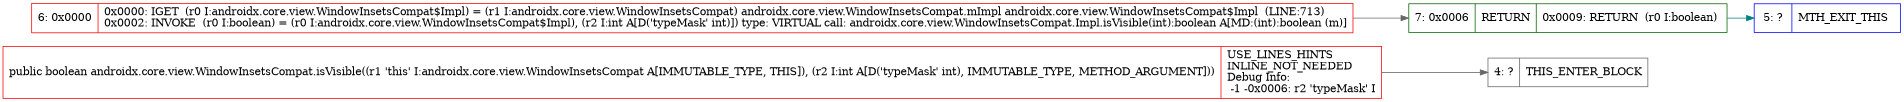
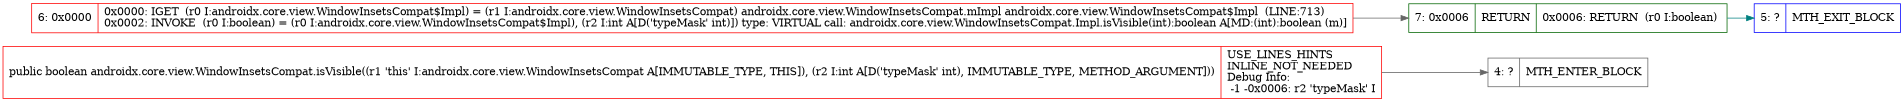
node "7: 0x0006": text "0x0009: RETURN  (r0 I:boolean)" -> "0x0006: RETURN  (r0 I:boolean)"
node "5: ?": text "MTH_EXIT_THIS" -> "MTH_EXIT_BLOCK"
node "4: ?": text "THIS_ENTER_BLOCK" -> "MTH_ENTER_BLOCK"
